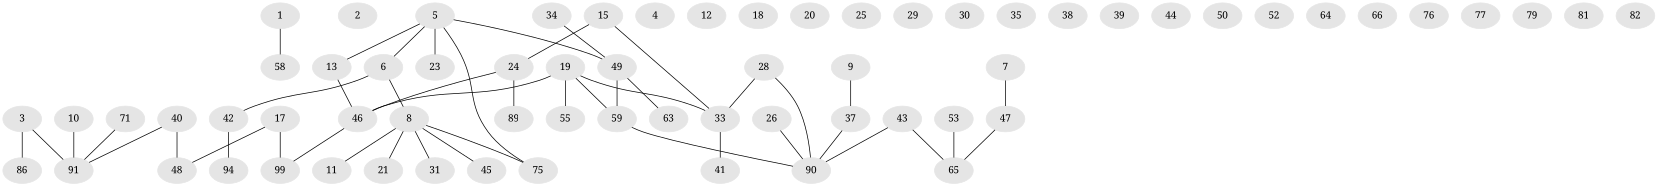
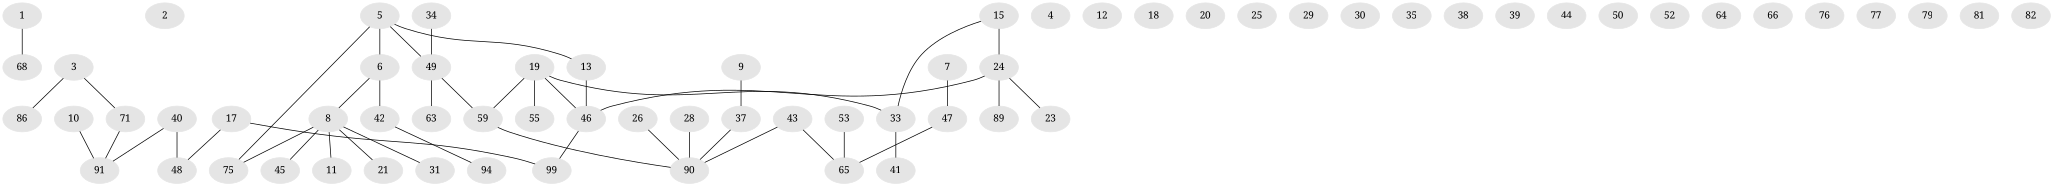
edge "5" -- "23": now "24" -- "23"
node "58": label "58" -> "68"
edge "28" -- "33": removed
edge "3" -- "91": now "3" -- "71"
